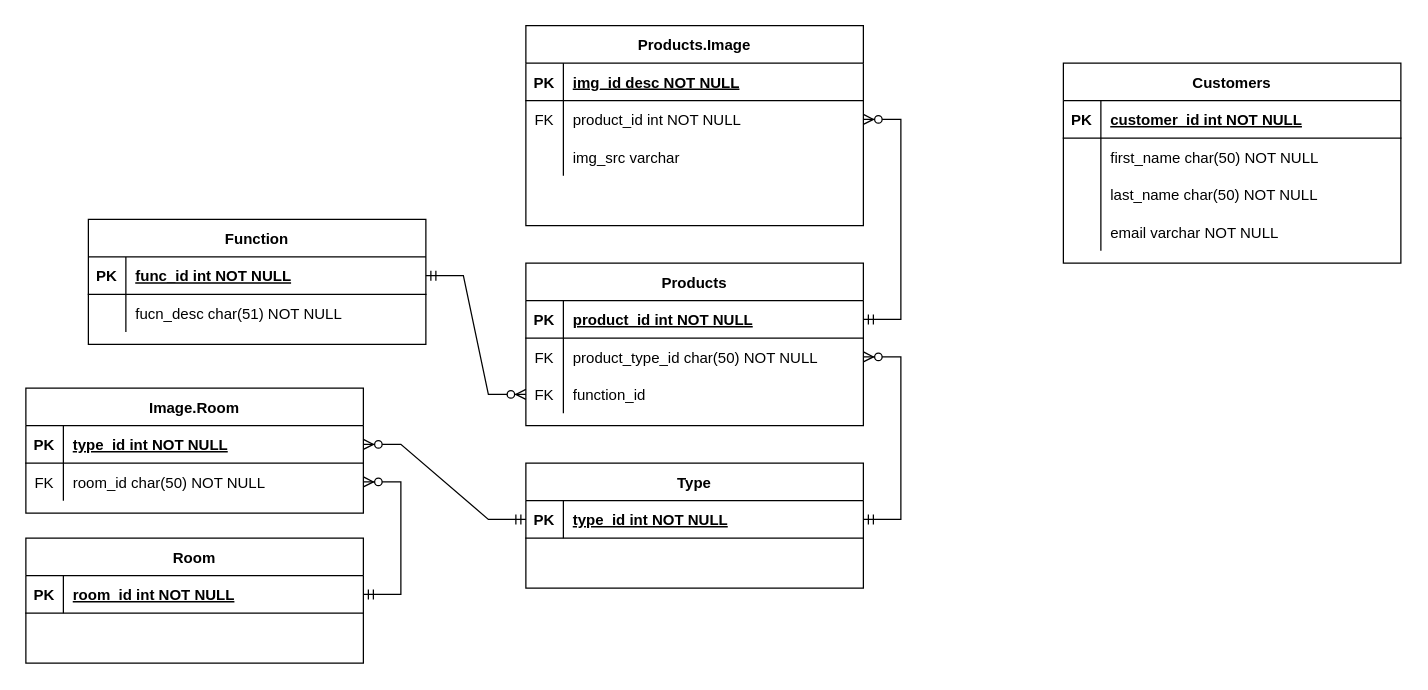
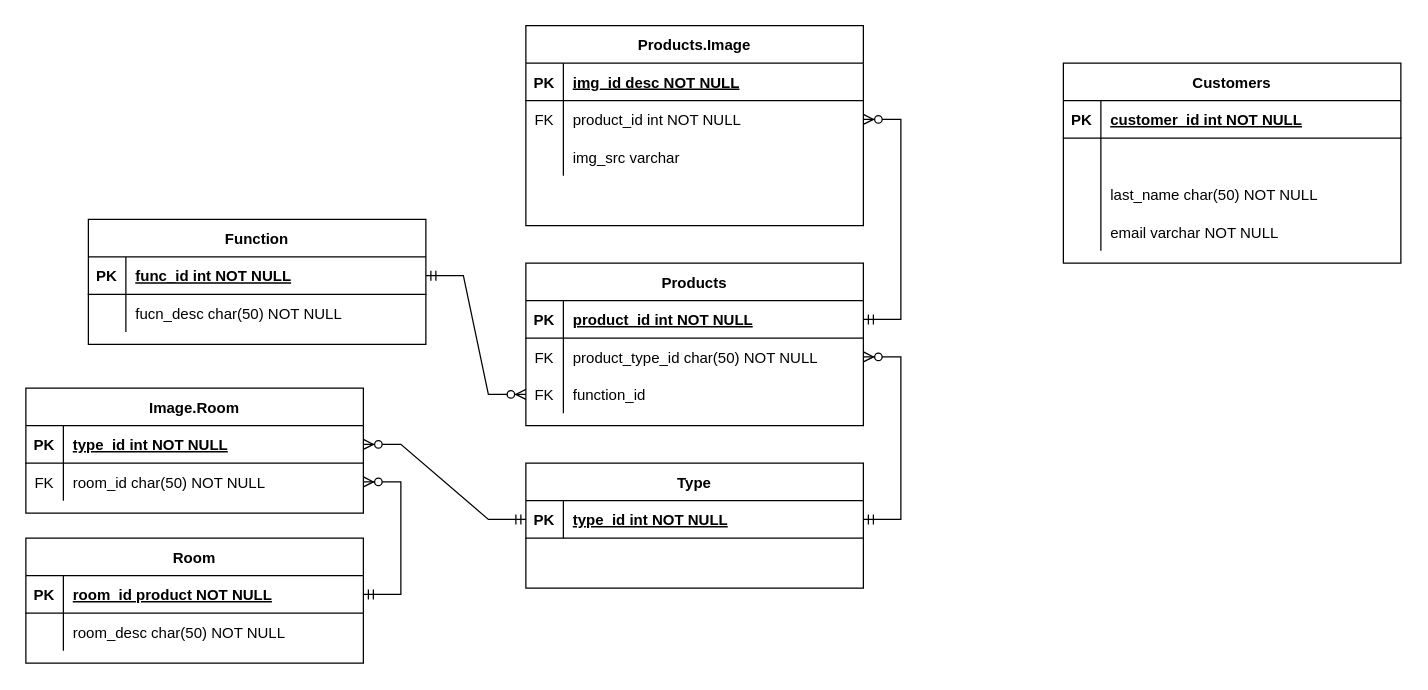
node "first_name char(50) NOT NULL": removed
node "fucn_desc char(51) NOT NULL": label "fucn_desc char(51) NOT NULL" -> "fucn_desc char(50) NOT NULL"
node "room_id int NOT NULL": label "room_id int NOT NULL" -> "room_id product NOT NULL"
node "room_desc char(50) NOT NULL": added
